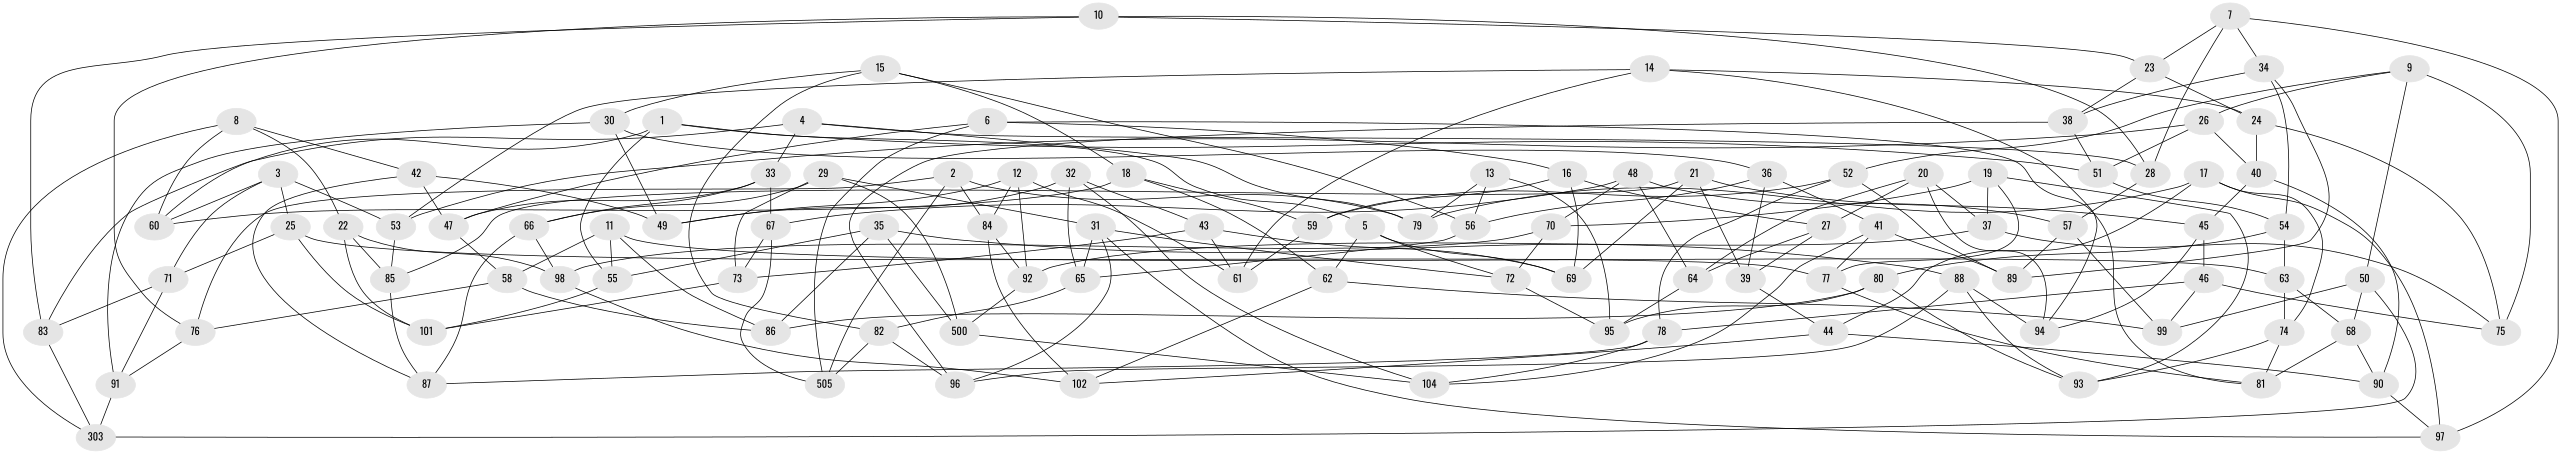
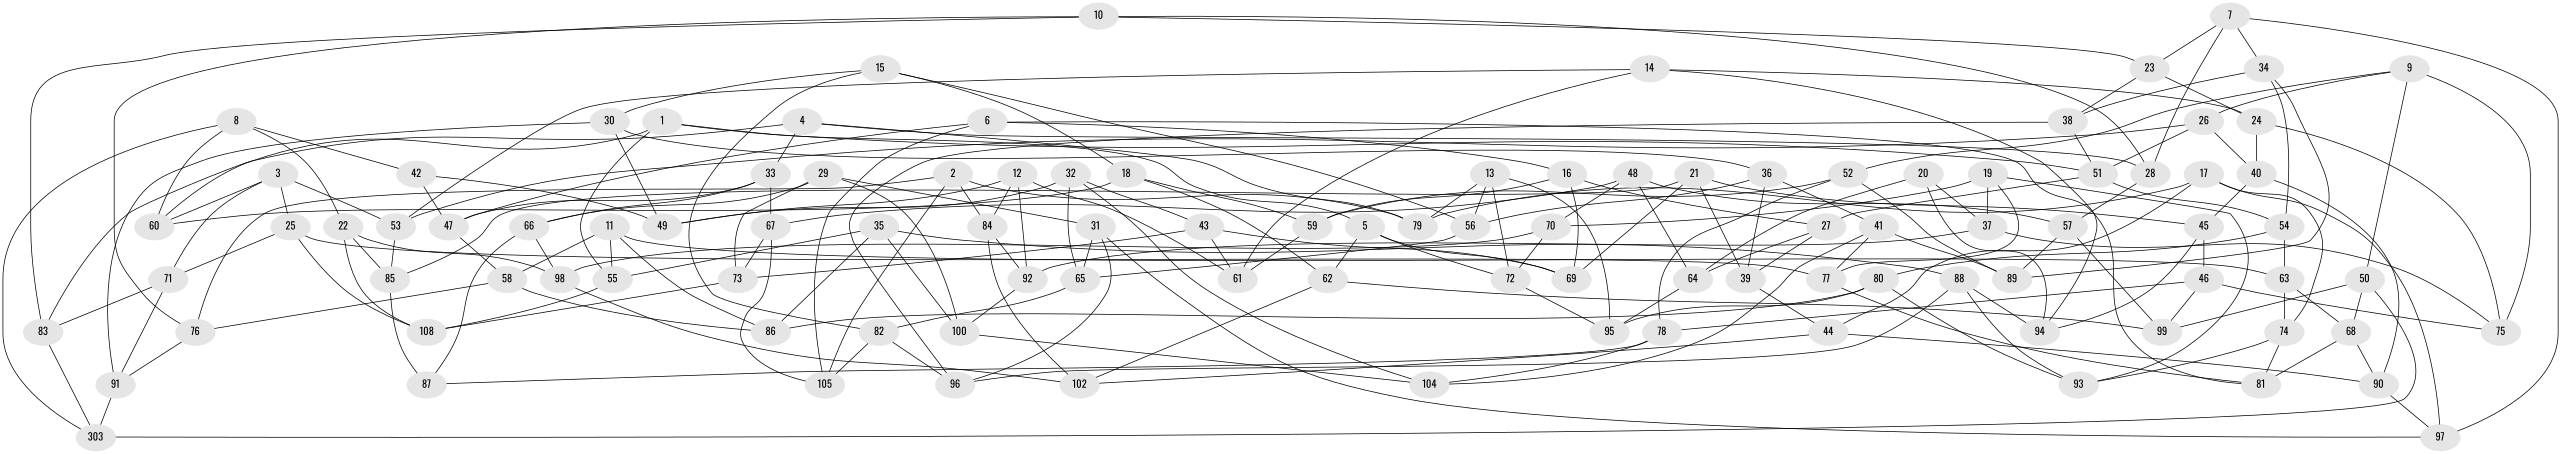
edge "20" -- "27": now "51" -- "27"
edge "42" -- "87": removed
edge "31" -- "72": now "13" -- "72"
node "101": label "101" -> "108"
node "500": label "500" -> "100"
node "505": label "505" -> "105"
